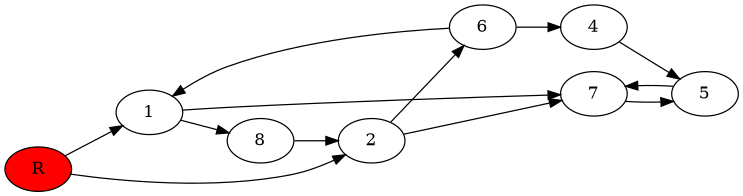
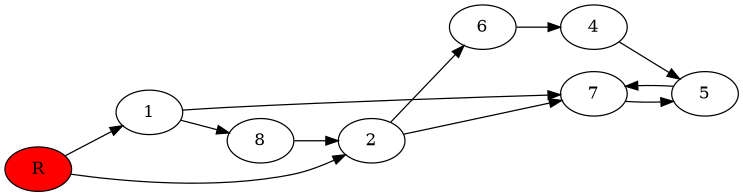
edge "6" -> "1": removed
